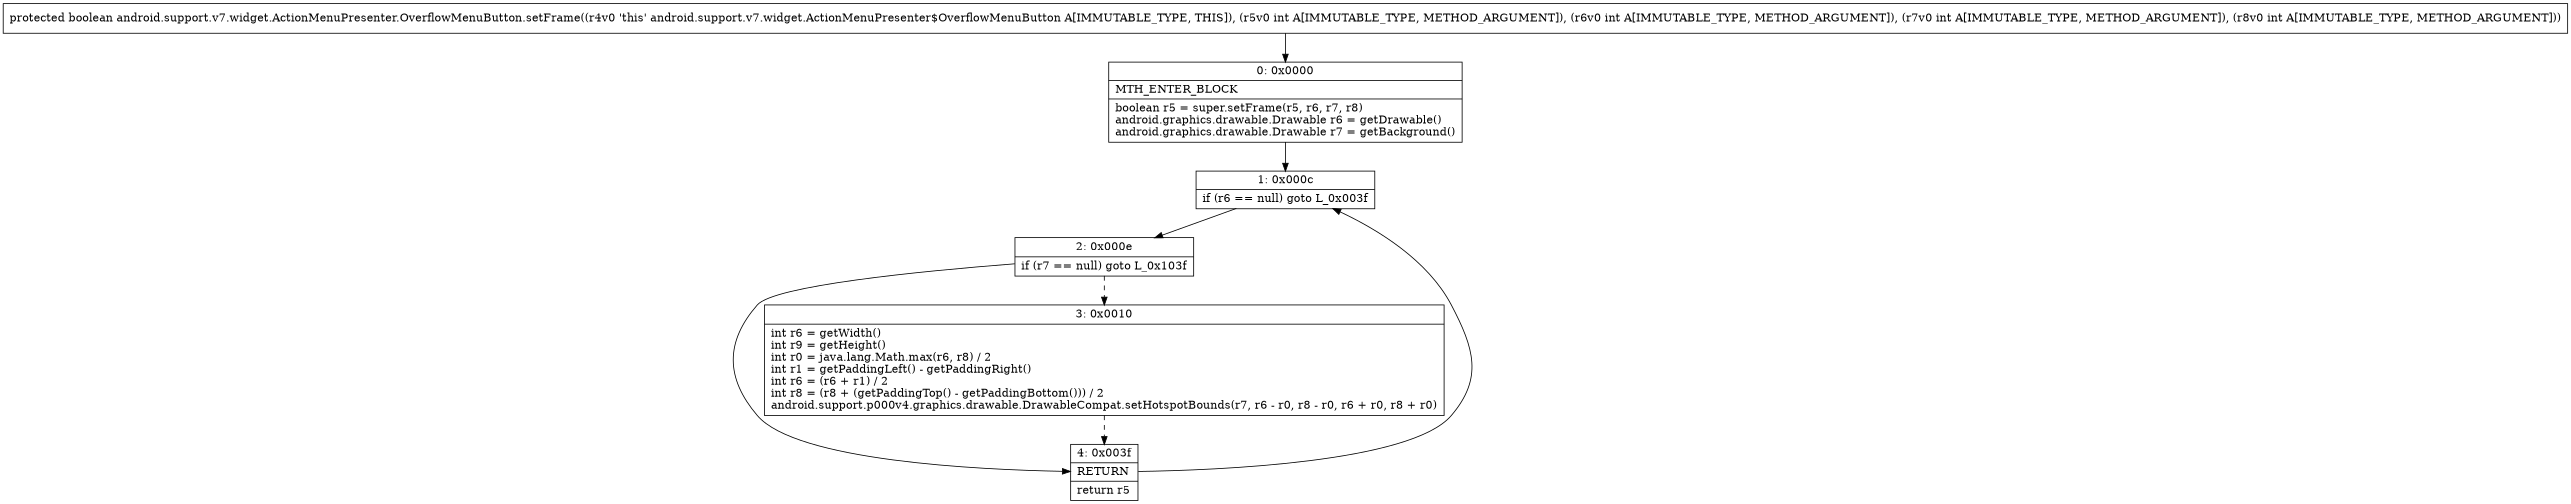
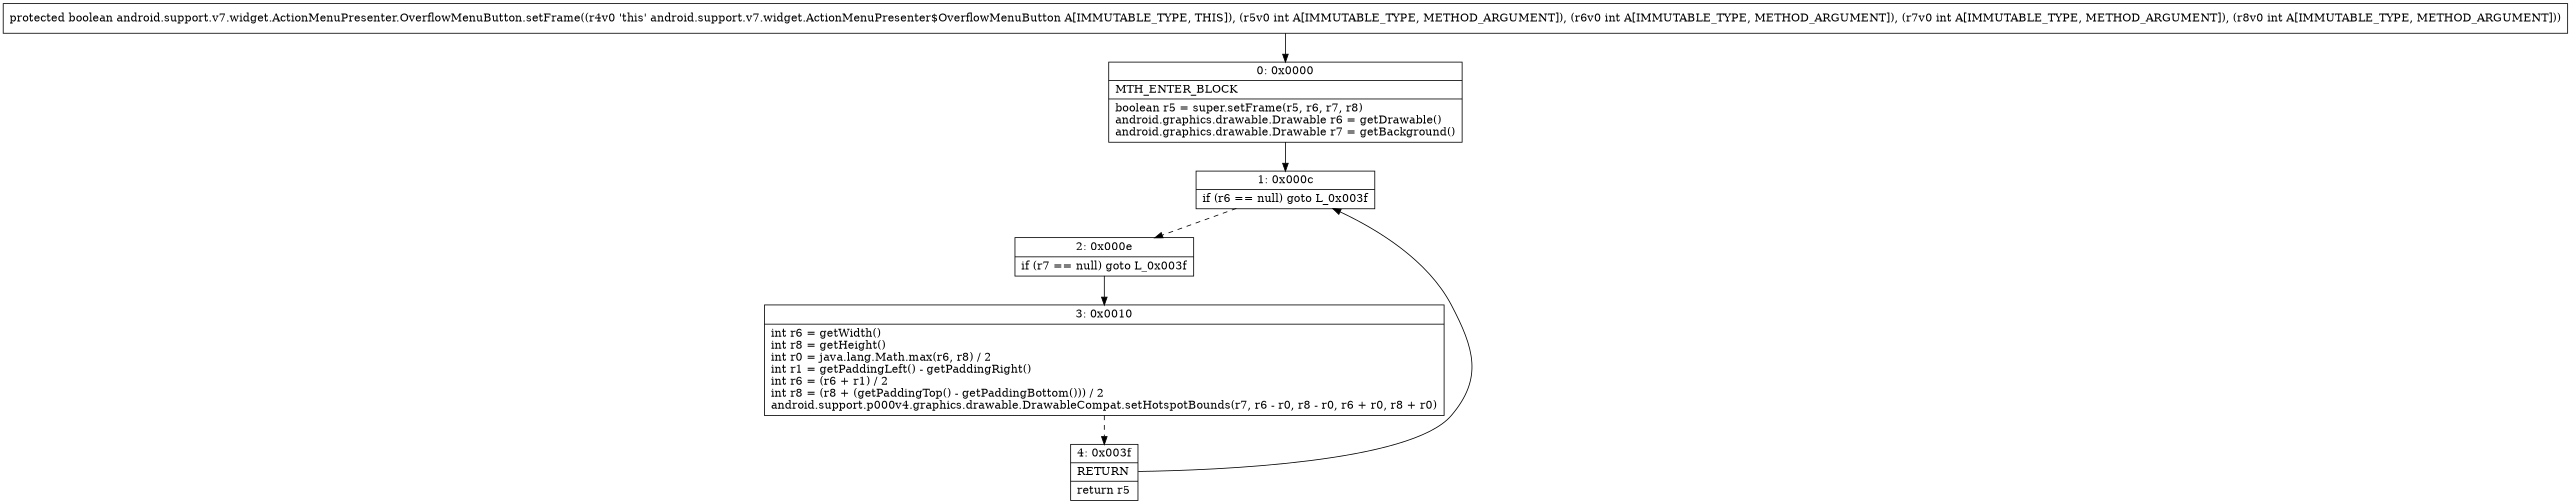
edge "1: 0x000c" -> "2: 0x000e": style solid -> dashed
node "2: 0x000e": text "if (r7 == null) goto L_0x103f" -> "if (r7 == null) goto L_0x003f"
edge "2: 0x000e" -> "3: 0x0010": style dashed -> solid
node "3: 0x0010": text "int r9 = getHeight()" -> "int r8 = getHeight()"
edge "2: 0x000e" -> "4: 0x003f": removed
